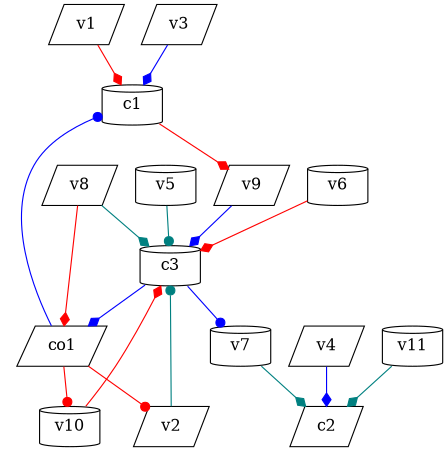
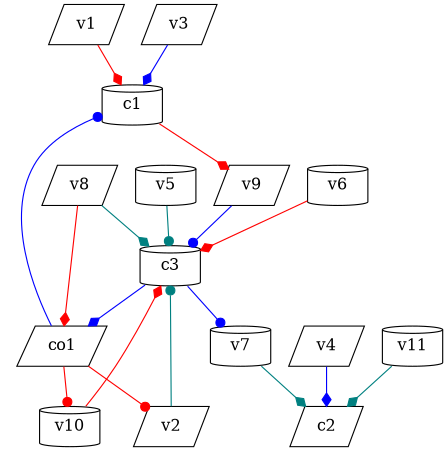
edge "v9" -> "c3": arrowhead diamond -> dot
